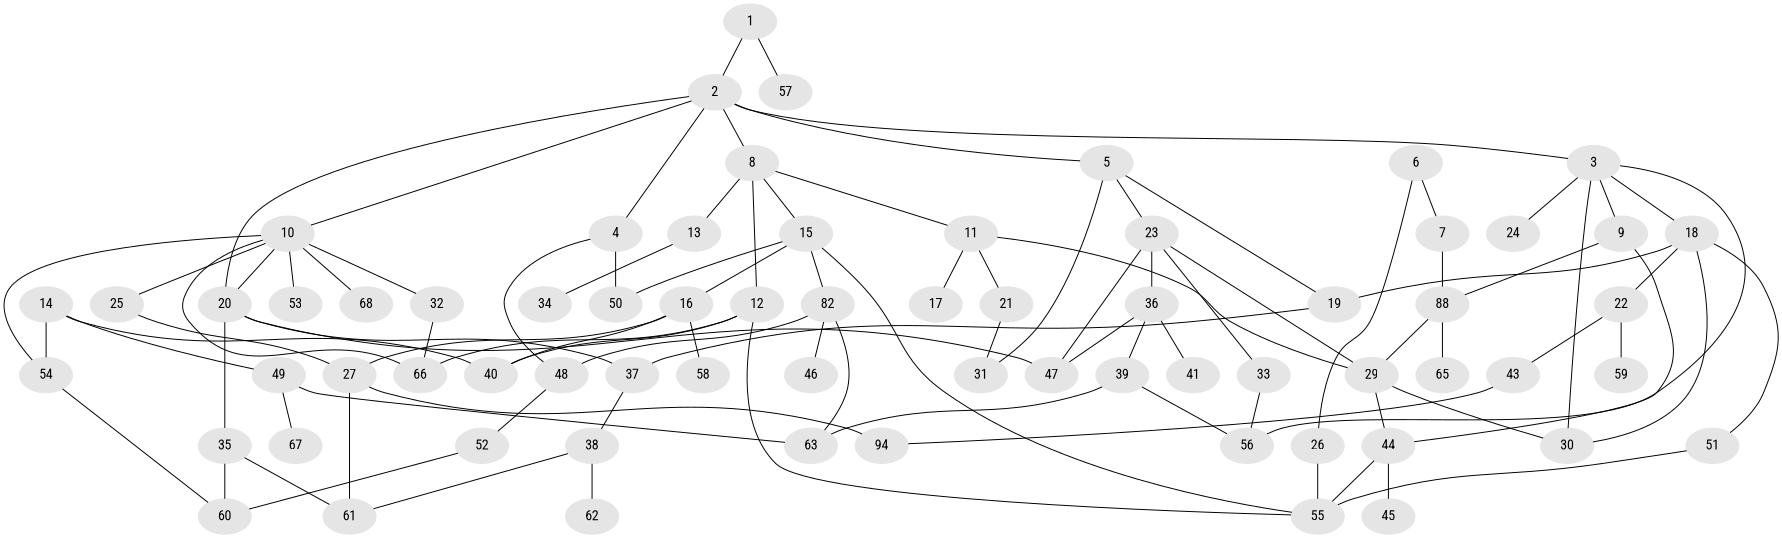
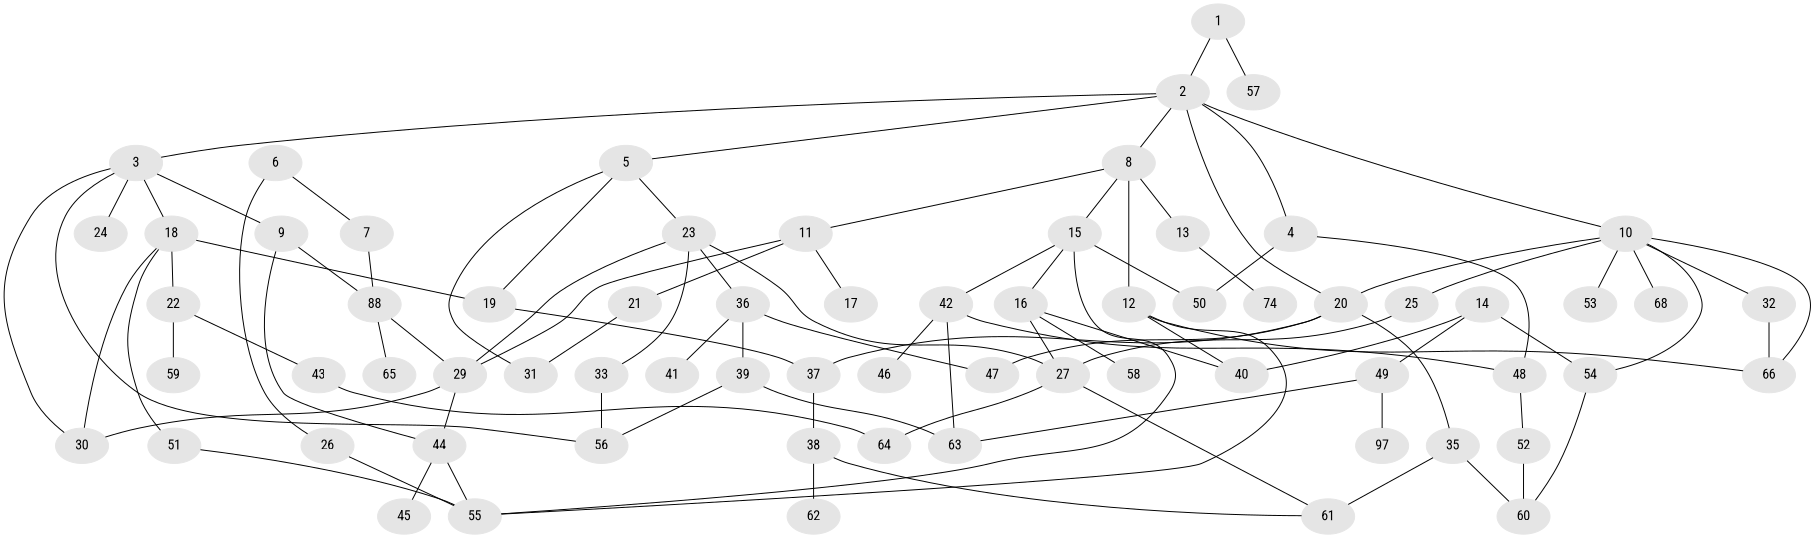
node "34": label "34" -> "74"
node "82": label "82" -> "42"
edge "23" -- "47": now "23" -- "27"
node "67": label "67" -> "97"
node "94": label "94" -> "64"
